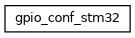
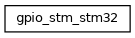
node "gpio_conf_stm32": label "gpio_conf_stm32" -> "gpio_stm_stm32"
